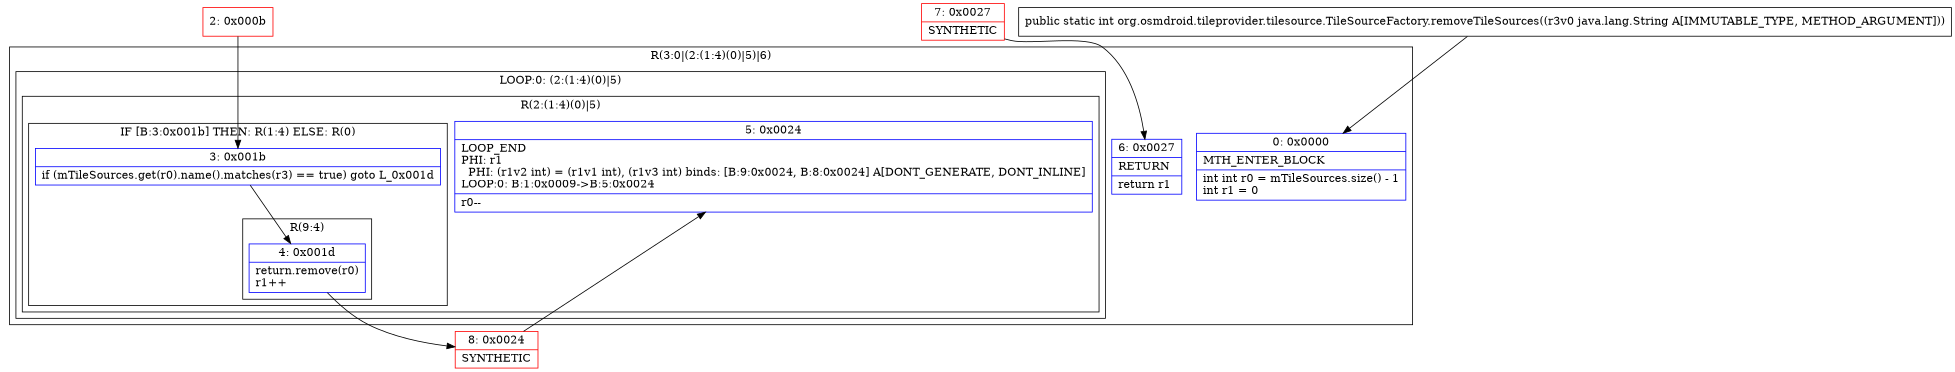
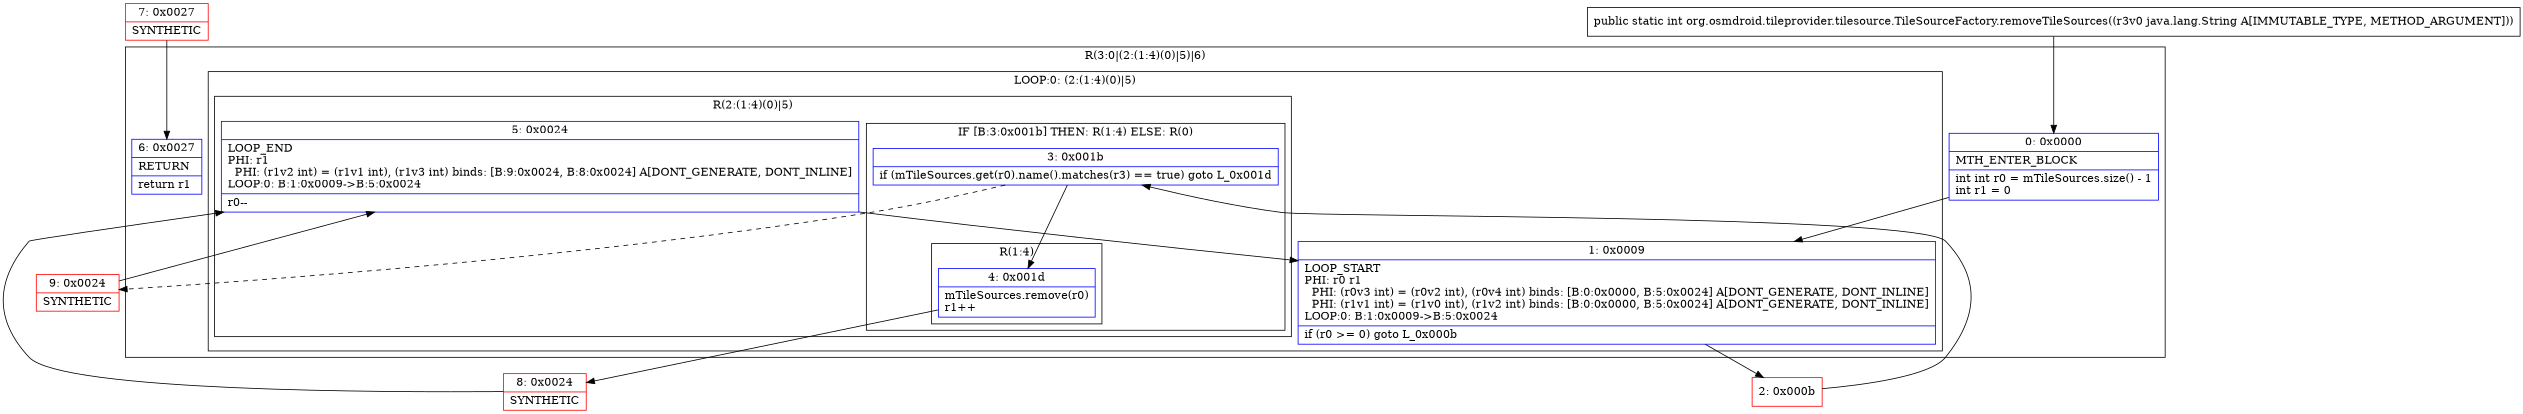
cluster "R(9:4)": label "R(9:4)" -> "R(1:4)"
node "4: 0x001d": text "return.remove(r0)" -> "mTileSources.remove(r0)"
node "9: 0x0024": added
node "1: 0x0009": added
